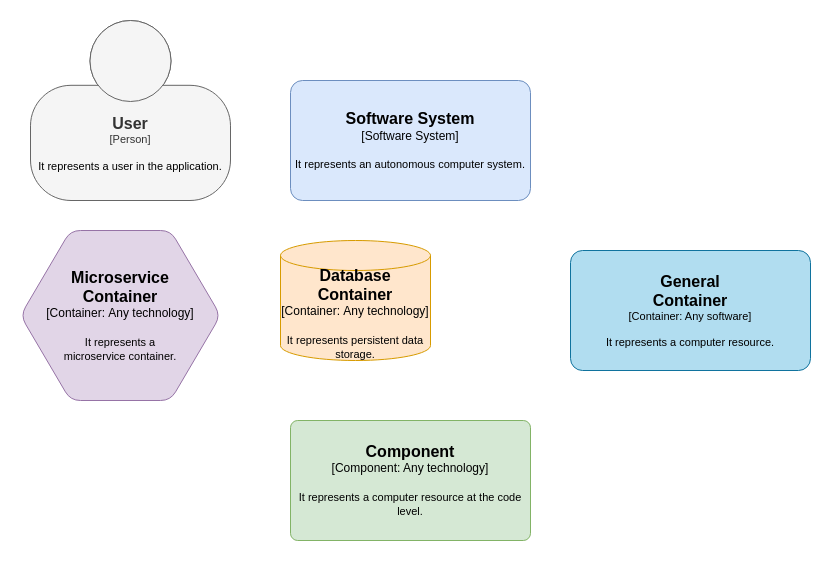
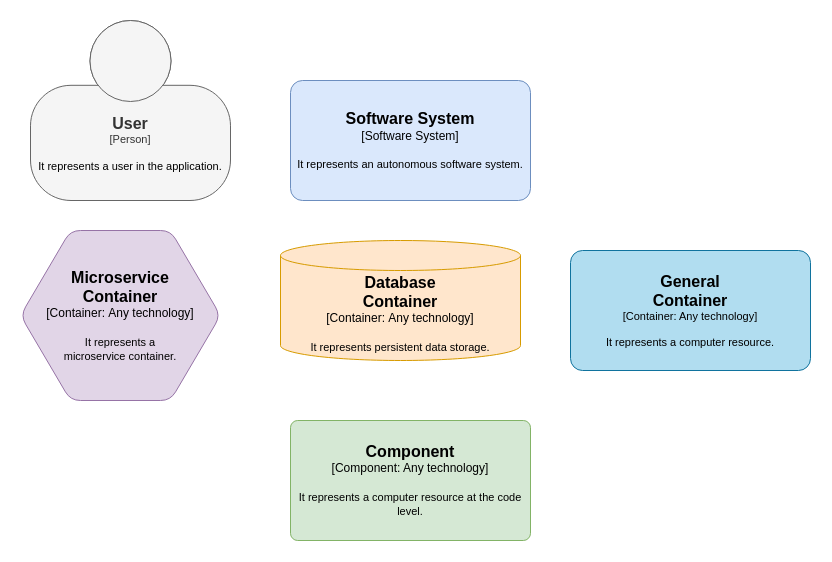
node "Software System [Software System] It represents an autonomous computer system.": label "Software System [Software System] It represents an autonomous computer system." -> "Software System [Software System] It represents an autonomous software system."
node "Database Container [Container: Any technology] It represents persistent data storage.": size 150x120 -> 240x120
node "General Container [Container: Any software] It represents a computer resource.": label "General Container [Container: Any software] It represents a computer resource." -> "General Container [Container: Any technology] It represents a computer resource."
